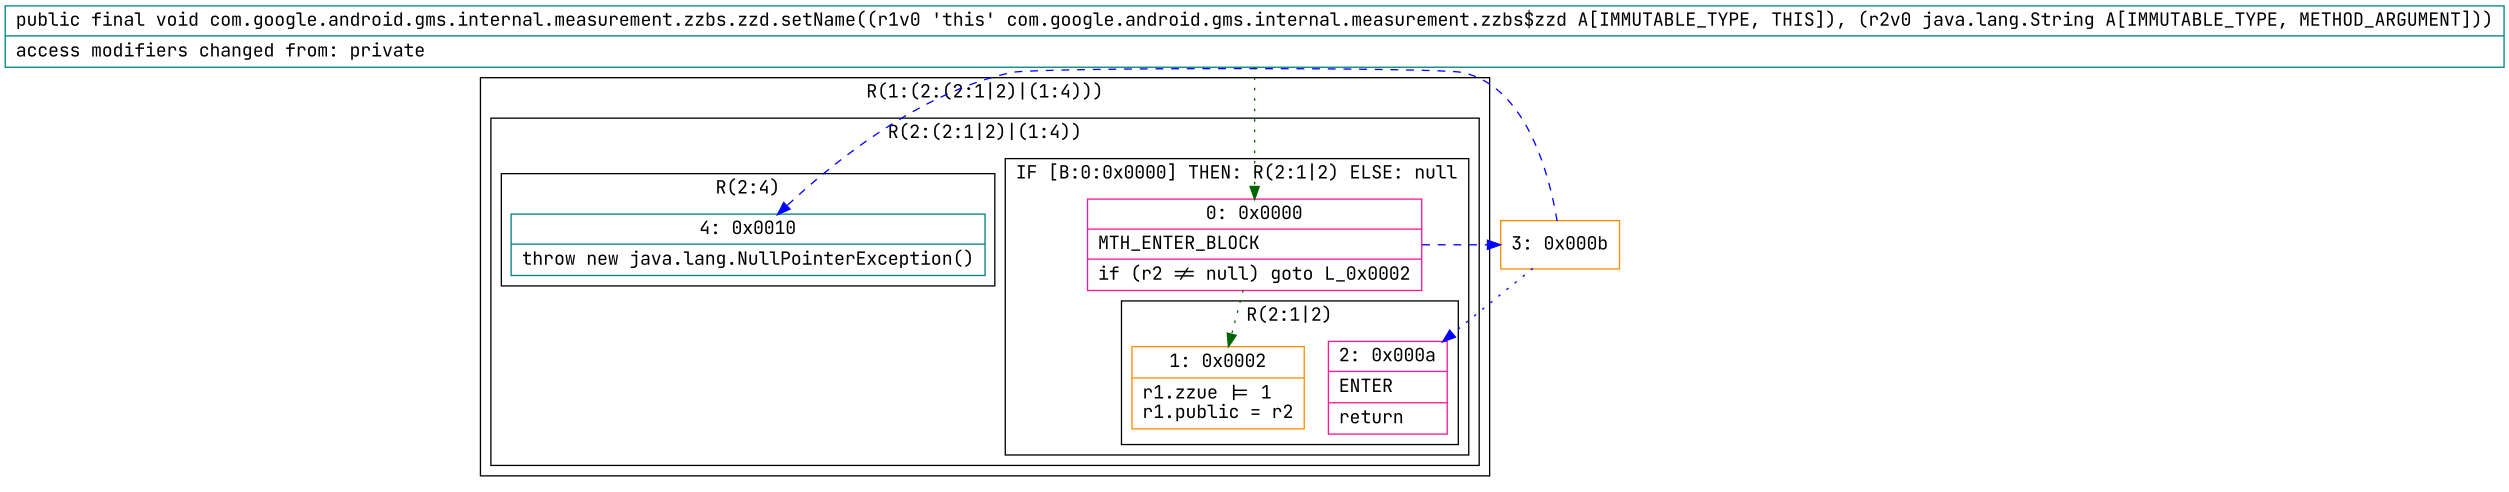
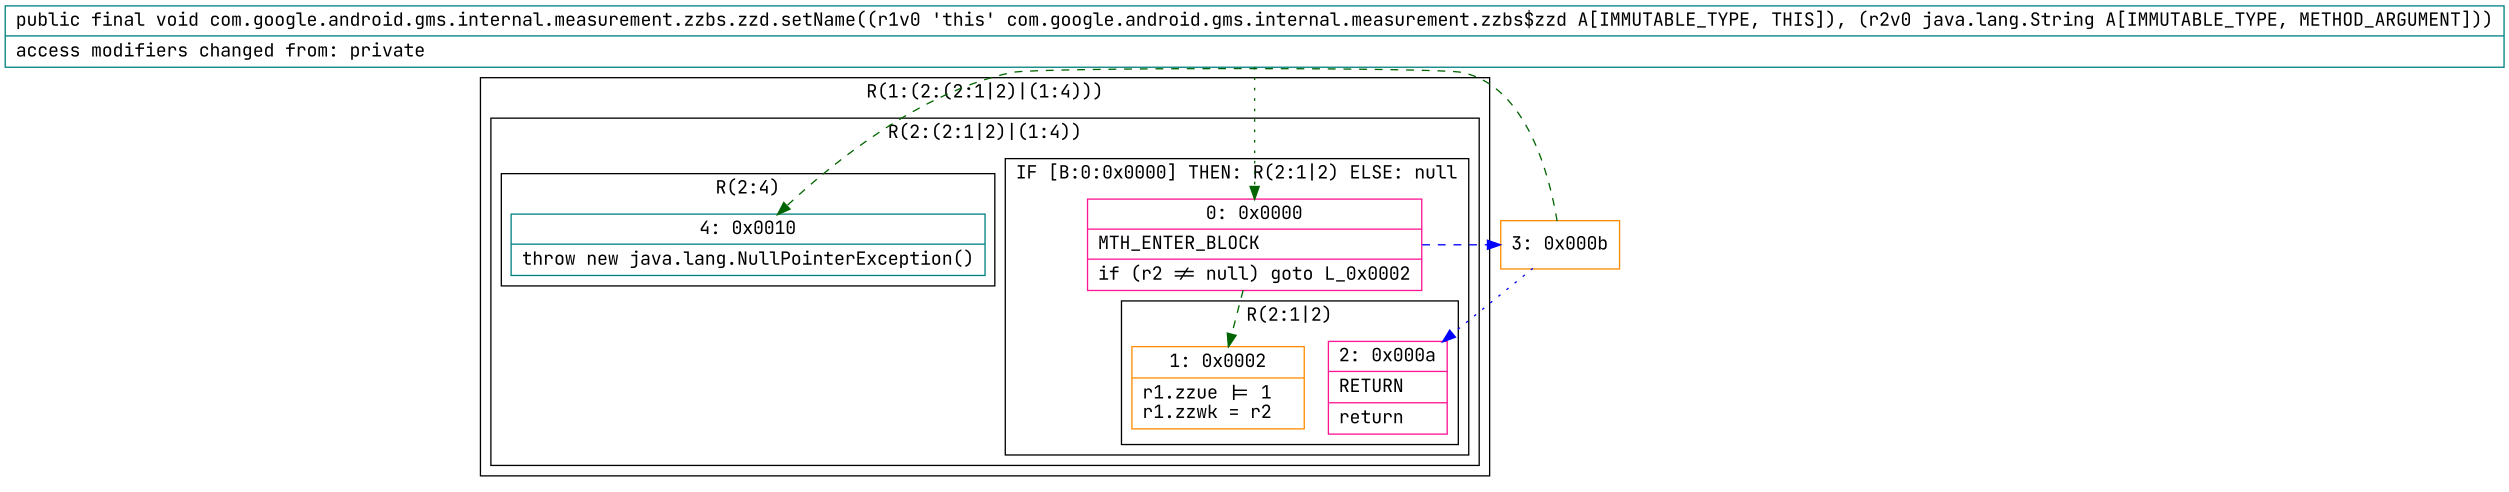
edge "3: 0x000b" -> "4: 0x0010": color blue -> darkgreen
edge "0: 0x0000" -> "1: 0x0002": style dotted -> dashed
node "2: 0x000a": text "ENTER" -> "RETURN"
node "1: 0x0002": text "r1.public = r2" -> "r1.zzwk = r2"
